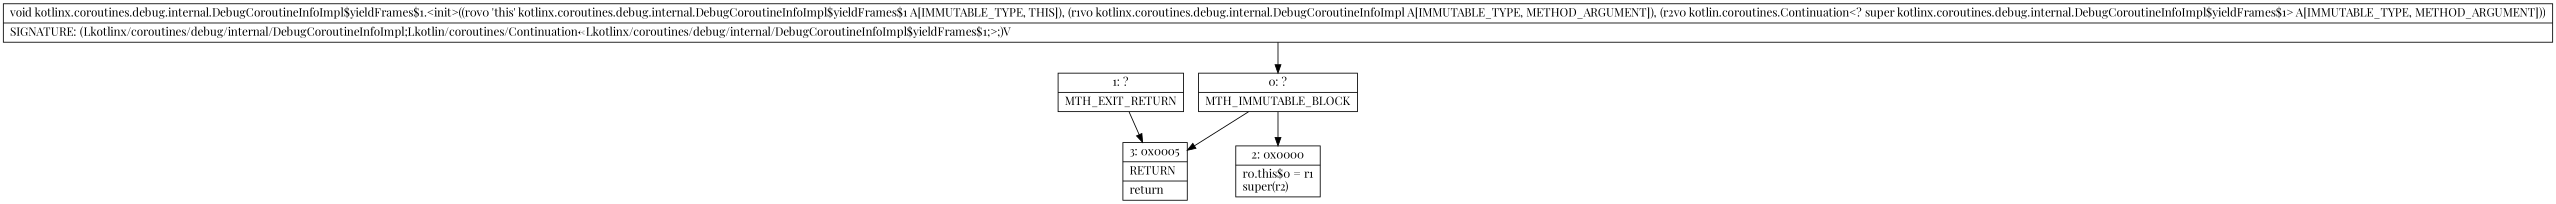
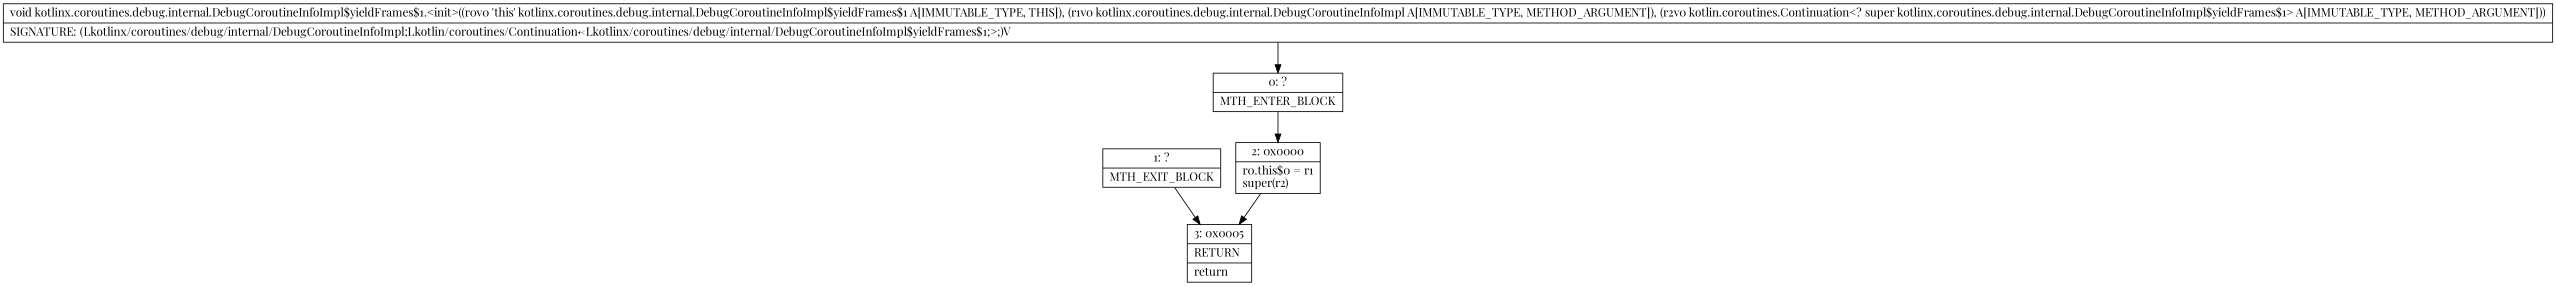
node "1: ?": text "MTH_EXIT_RETURN" -> "MTH_EXIT_BLOCK"
node "0: ?": text "MTH_IMMUTABLE_BLOCK" -> "MTH_ENTER_BLOCK"
edge "0: ?" -> "3: 0x0005": now "2: 0x0000" -> "3: 0x0005"
